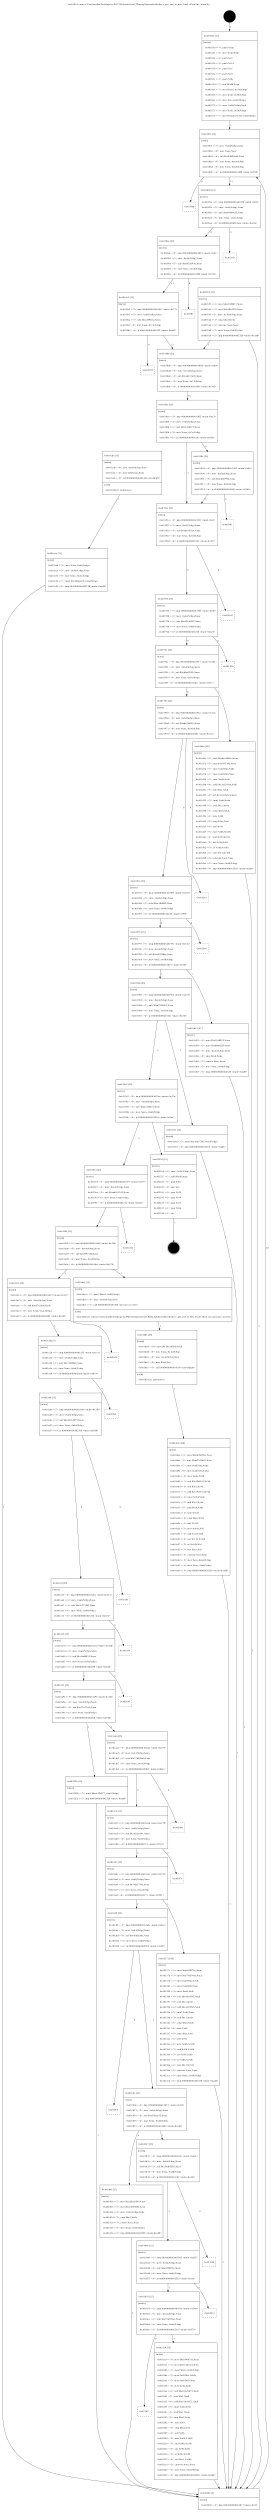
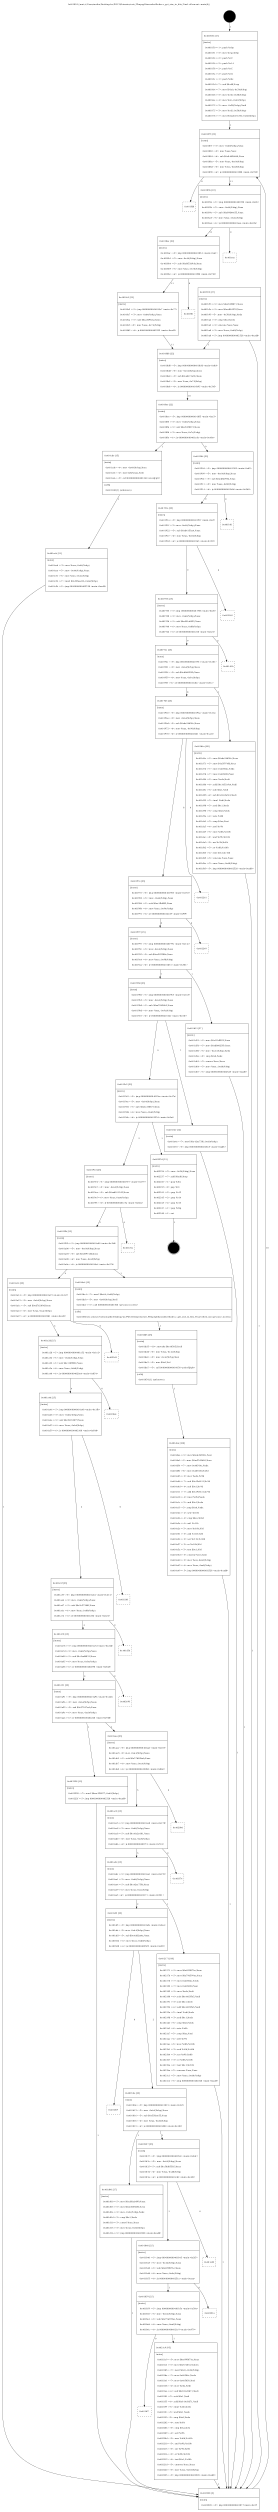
node "0x402299": removed
edge "0x4018ee [22]" -> "0x40191a [25]": now "0x4018ee [22]" -> "0x401cde [13]"
